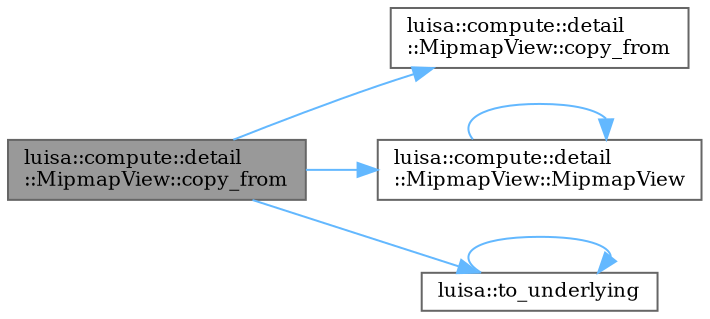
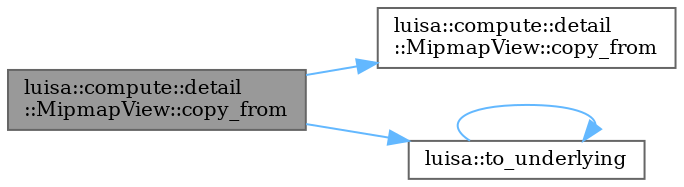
node "luisa::compute::detail ::MipmapView::MipmapView": removed
